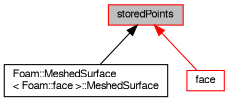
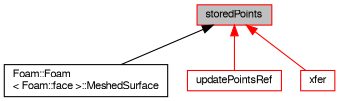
node "Foam::MeshedSurface < Foam::face >::MeshedSurface": label "Foam::MeshedSurface < Foam::face >::MeshedSurface" -> "Foam::Foam < Foam::face >::MeshedSurface"
node "face": label "face" -> "xfer"
node "updatePointsRef": added
